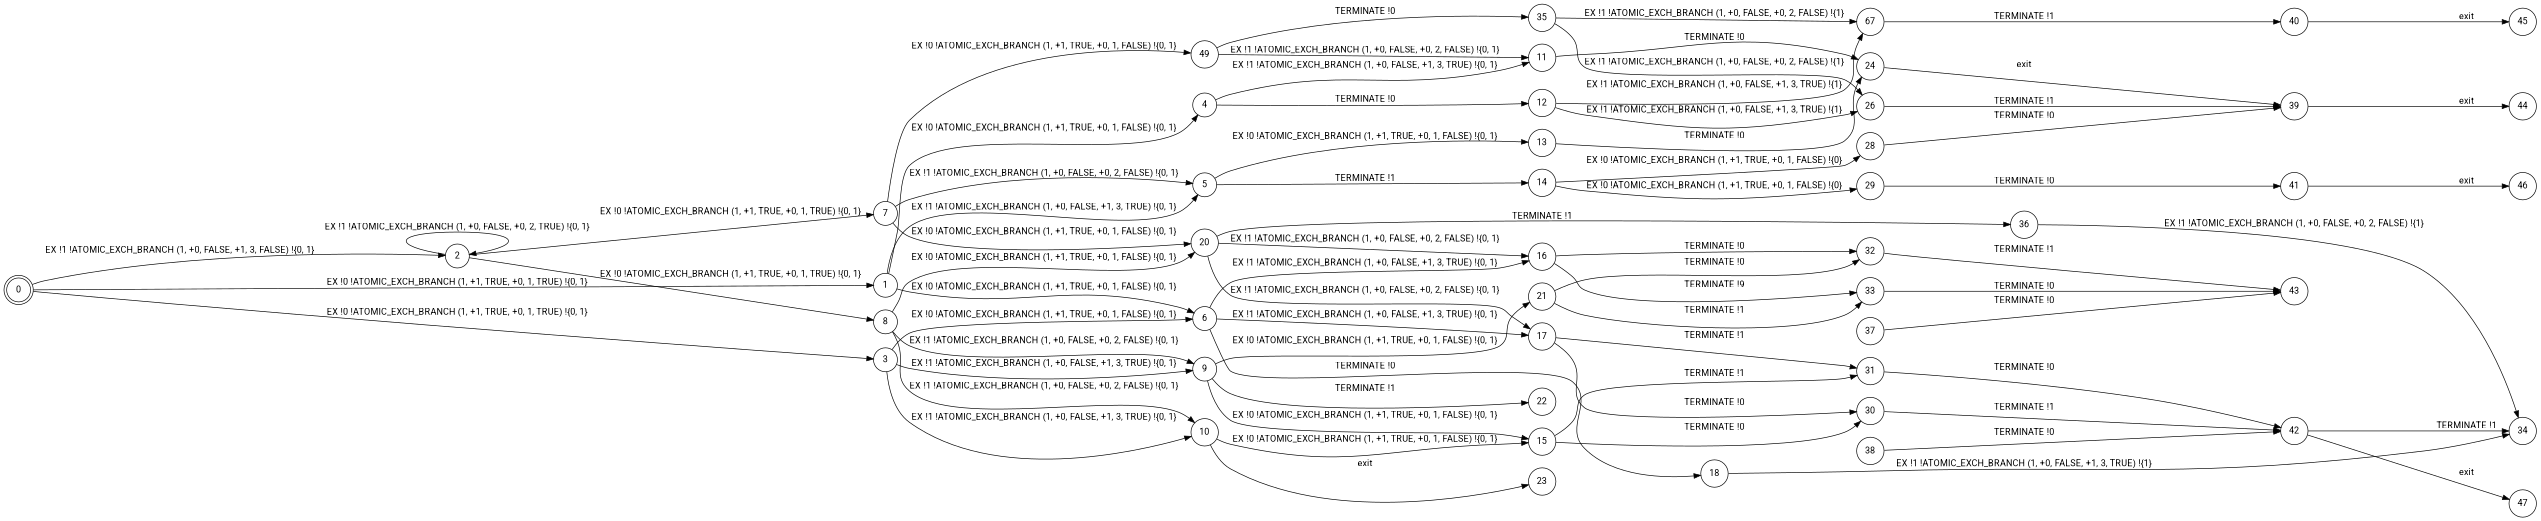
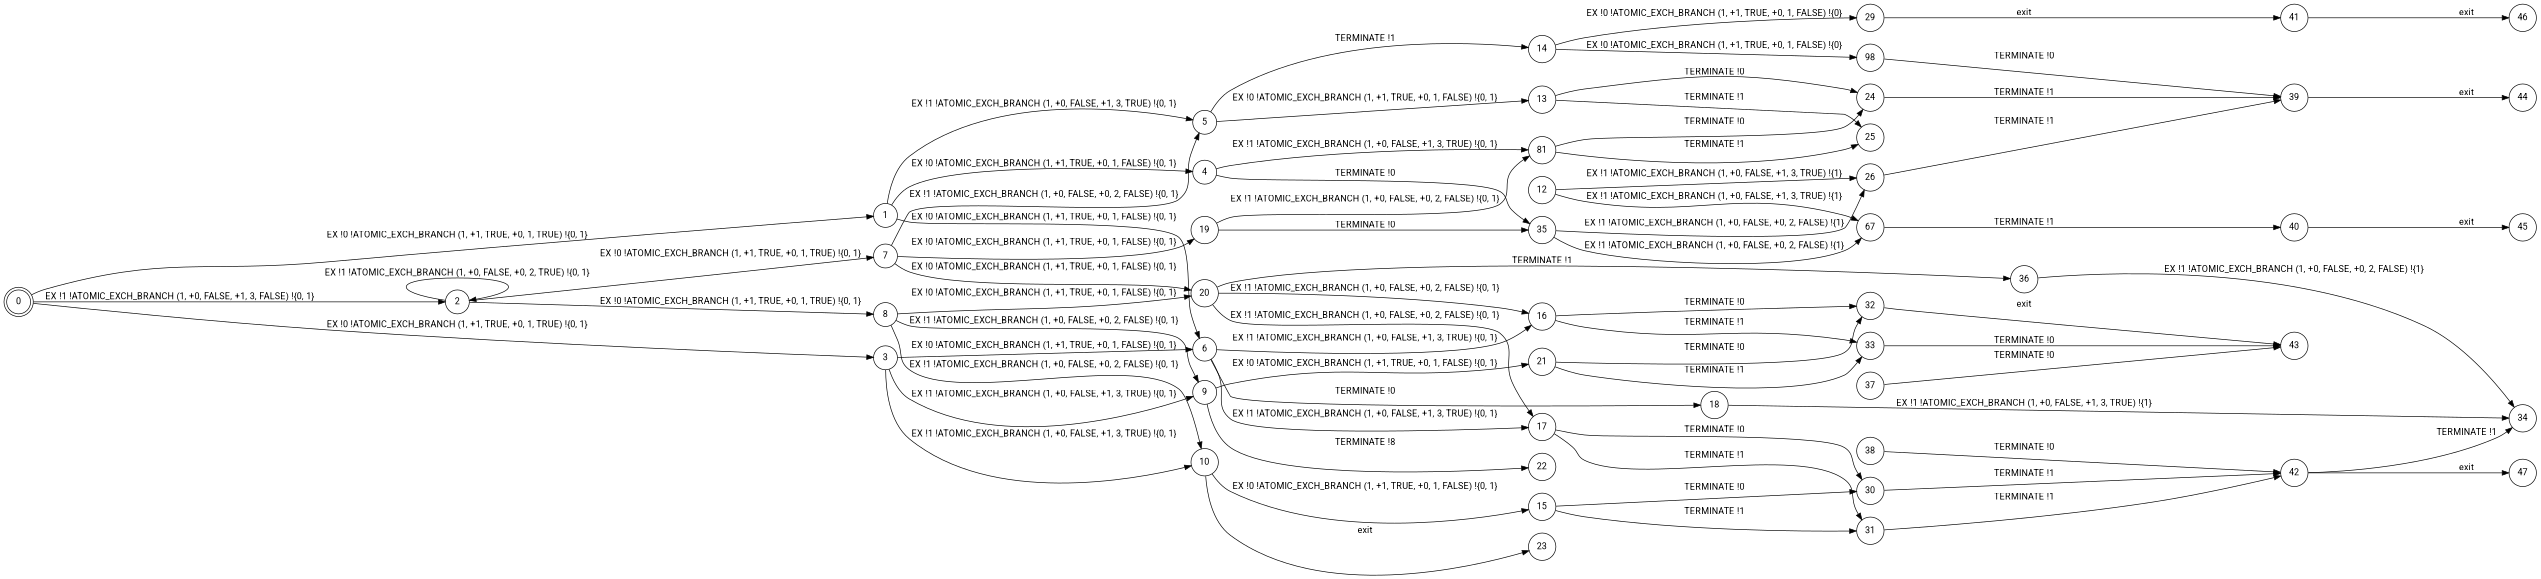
node "49": label "49" -> "19"
node "11": label "11" -> "81"
edge "24" -> "39": label "exit" -> "TERMINATE !1"
edge "4" -> "12": now "4" -> "35"
node "25": added
node "28": label "28" -> "98"
edge "29" -> "41": label "TERMINATE !0" -> "exit"
edge "32" -> "43": label "TERMINATE !1" -> "exit"
edge "16" -> "33": label "TERMINATE !9" -> "TERMINATE !1"
edge "31" -> "42": label "TERMINATE !0" -> "TERMINATE !1"
edge "9" -> "22": label "TERMINATE !1" -> "TERMINATE !8"
edge "9" -> "15": removed, label "EX !0 !ATOMIC_EXCH_BRANCH (1, +1, TRUE, +0, 1, FALSE) !{0, 1}"
